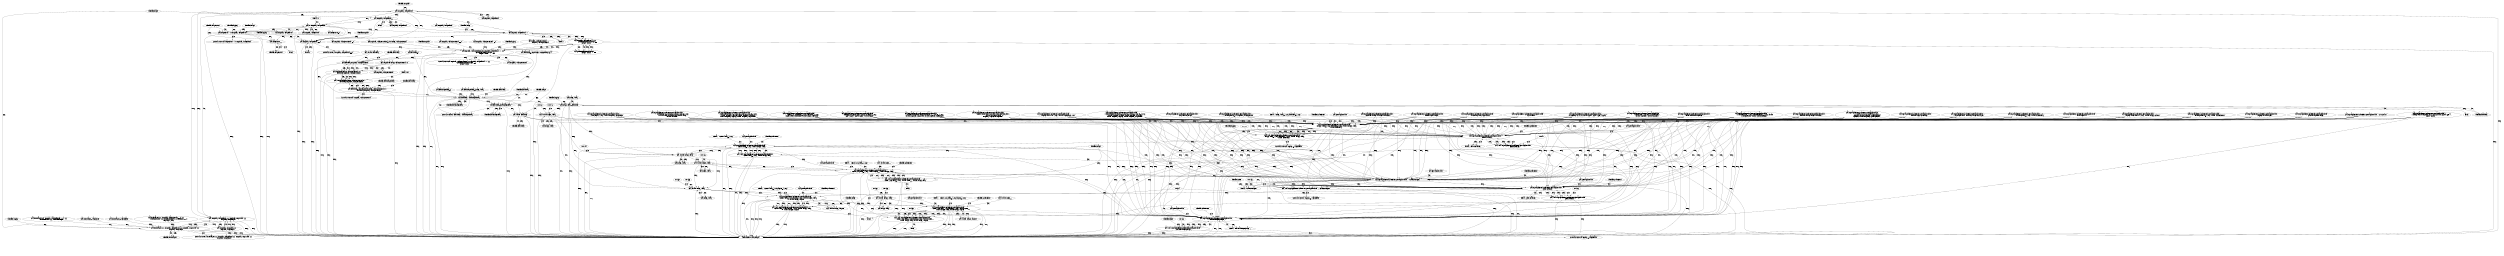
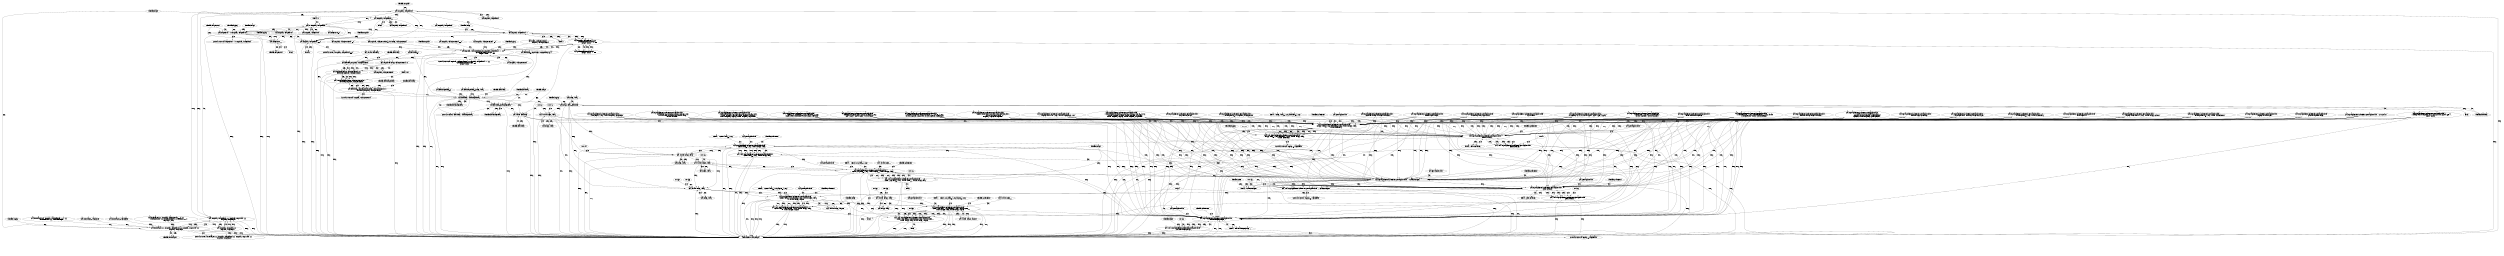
edge "(Call,image_count++)" -> "(Call,image_count > 10*mng_info->image_found)": added, label "DDG:"
node "1007126": added
